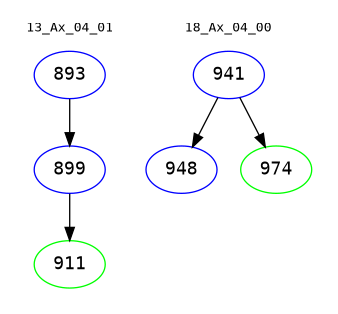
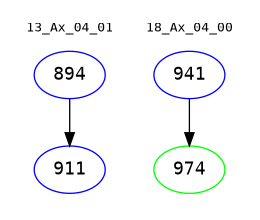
node "893": removed
node "899": label "899" -> "894"
node "948": removed
node "911": color green -> blue
